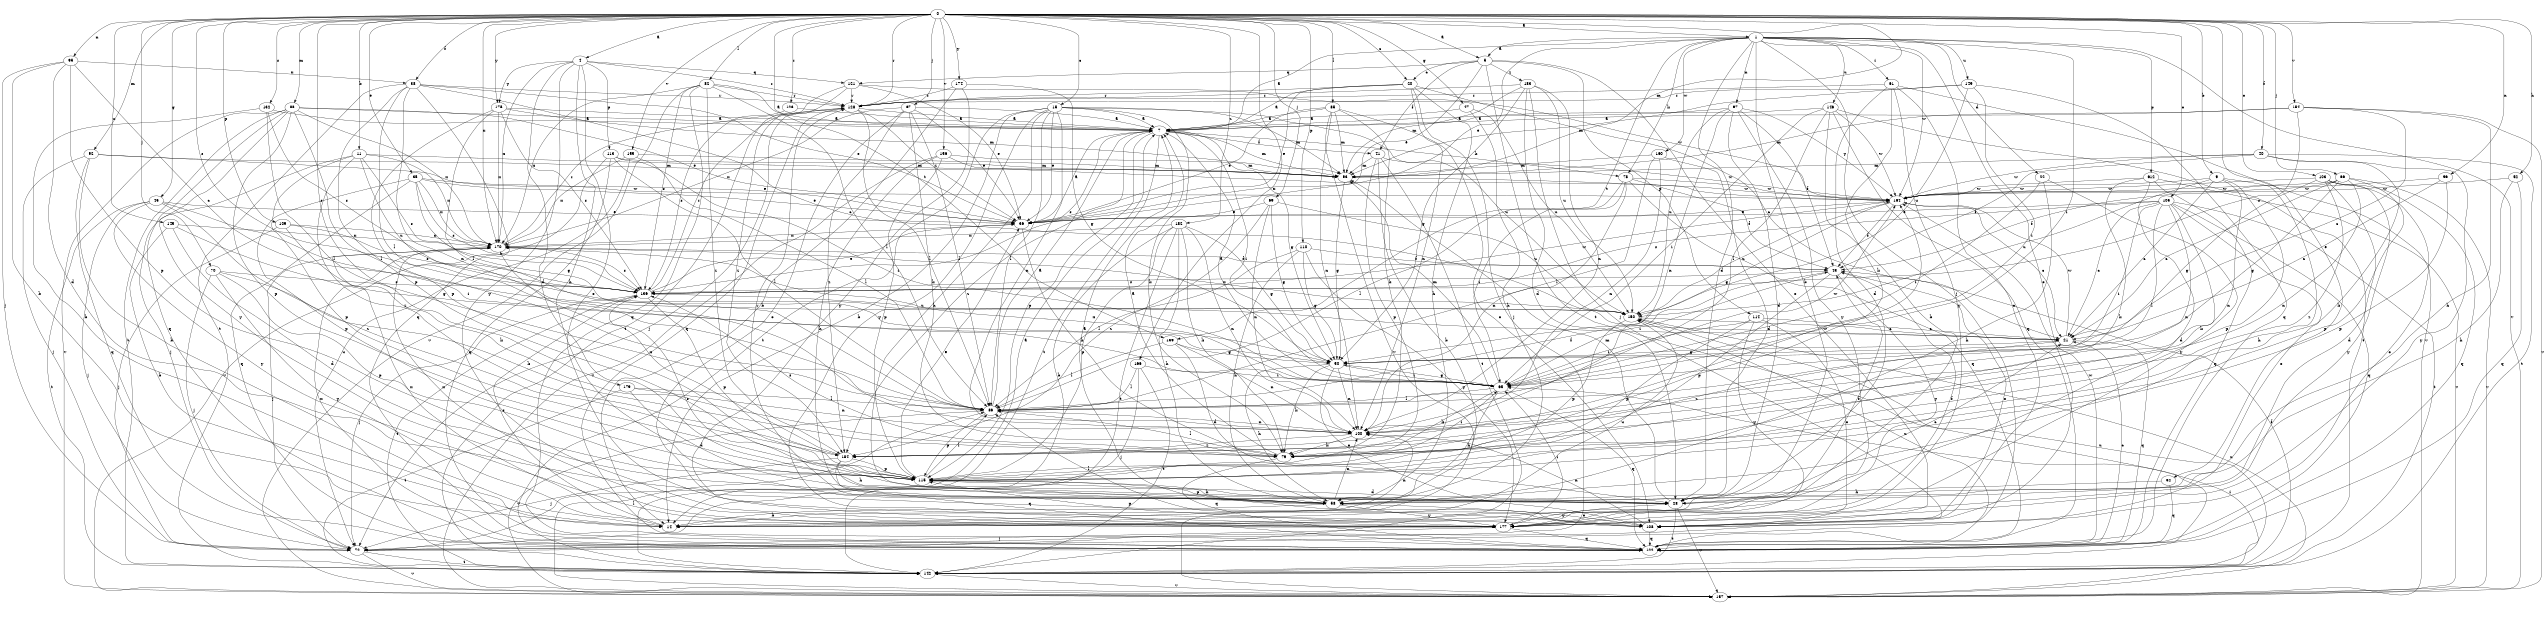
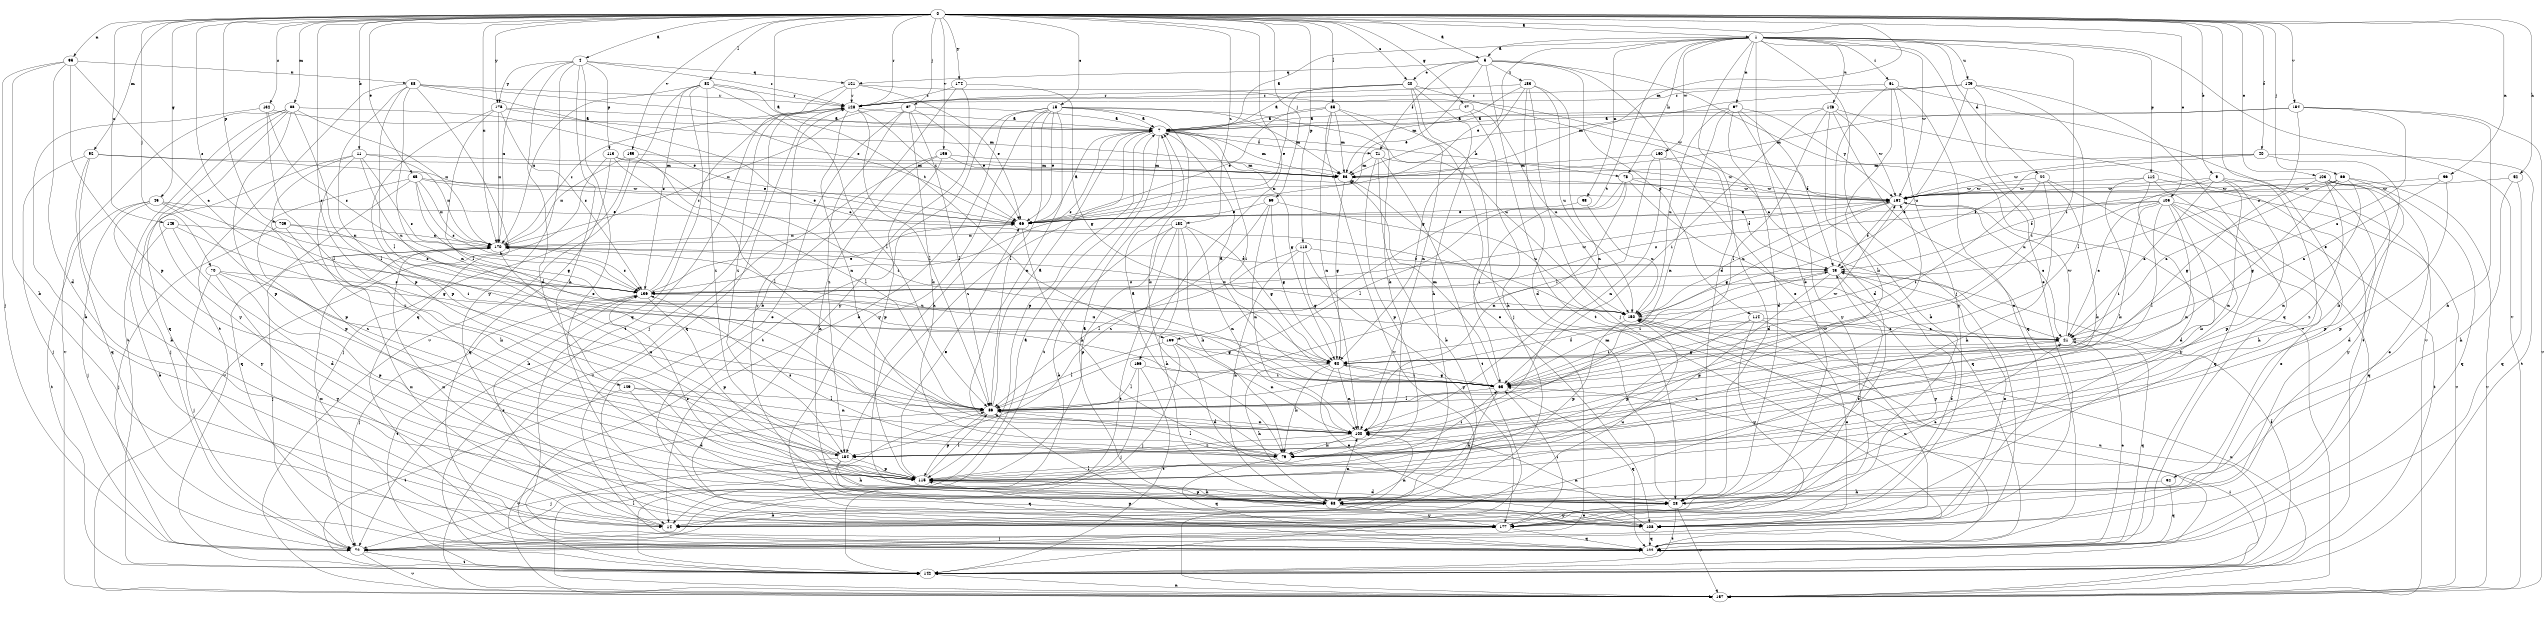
edge "0" -> "38": removed, label "f"
node "123": removed
edge "88" -> "7": removed, label "a"
node "612": label "612" -> "112"
node "98": added
node "109": label "109" -> "709"
edge "5" -> "157": added, label "v"
edge "155" -> "72": label "u" -> "j"
edge "149" -> "86": added, label "l"
edge "128" -> "100": added, label "n"
node "179": label "179" -> "129"
edge "65" -> "79": now "22" -> "79"
edge "40" -> "177": removed, label "y"
edge "139" -> "72": added, label "j"
edge "122" -> "164": now "22" -> "164"
edge "142" -> "157": label "v" -> "n"
